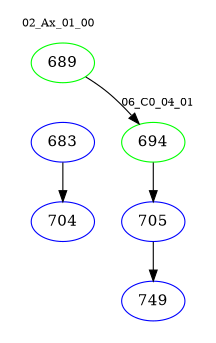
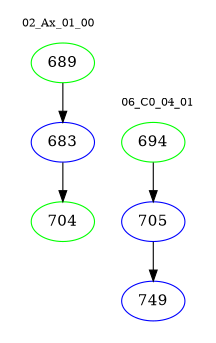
edge "689" -> "694": now "689" -> "683"
node "704": color blue -> green
